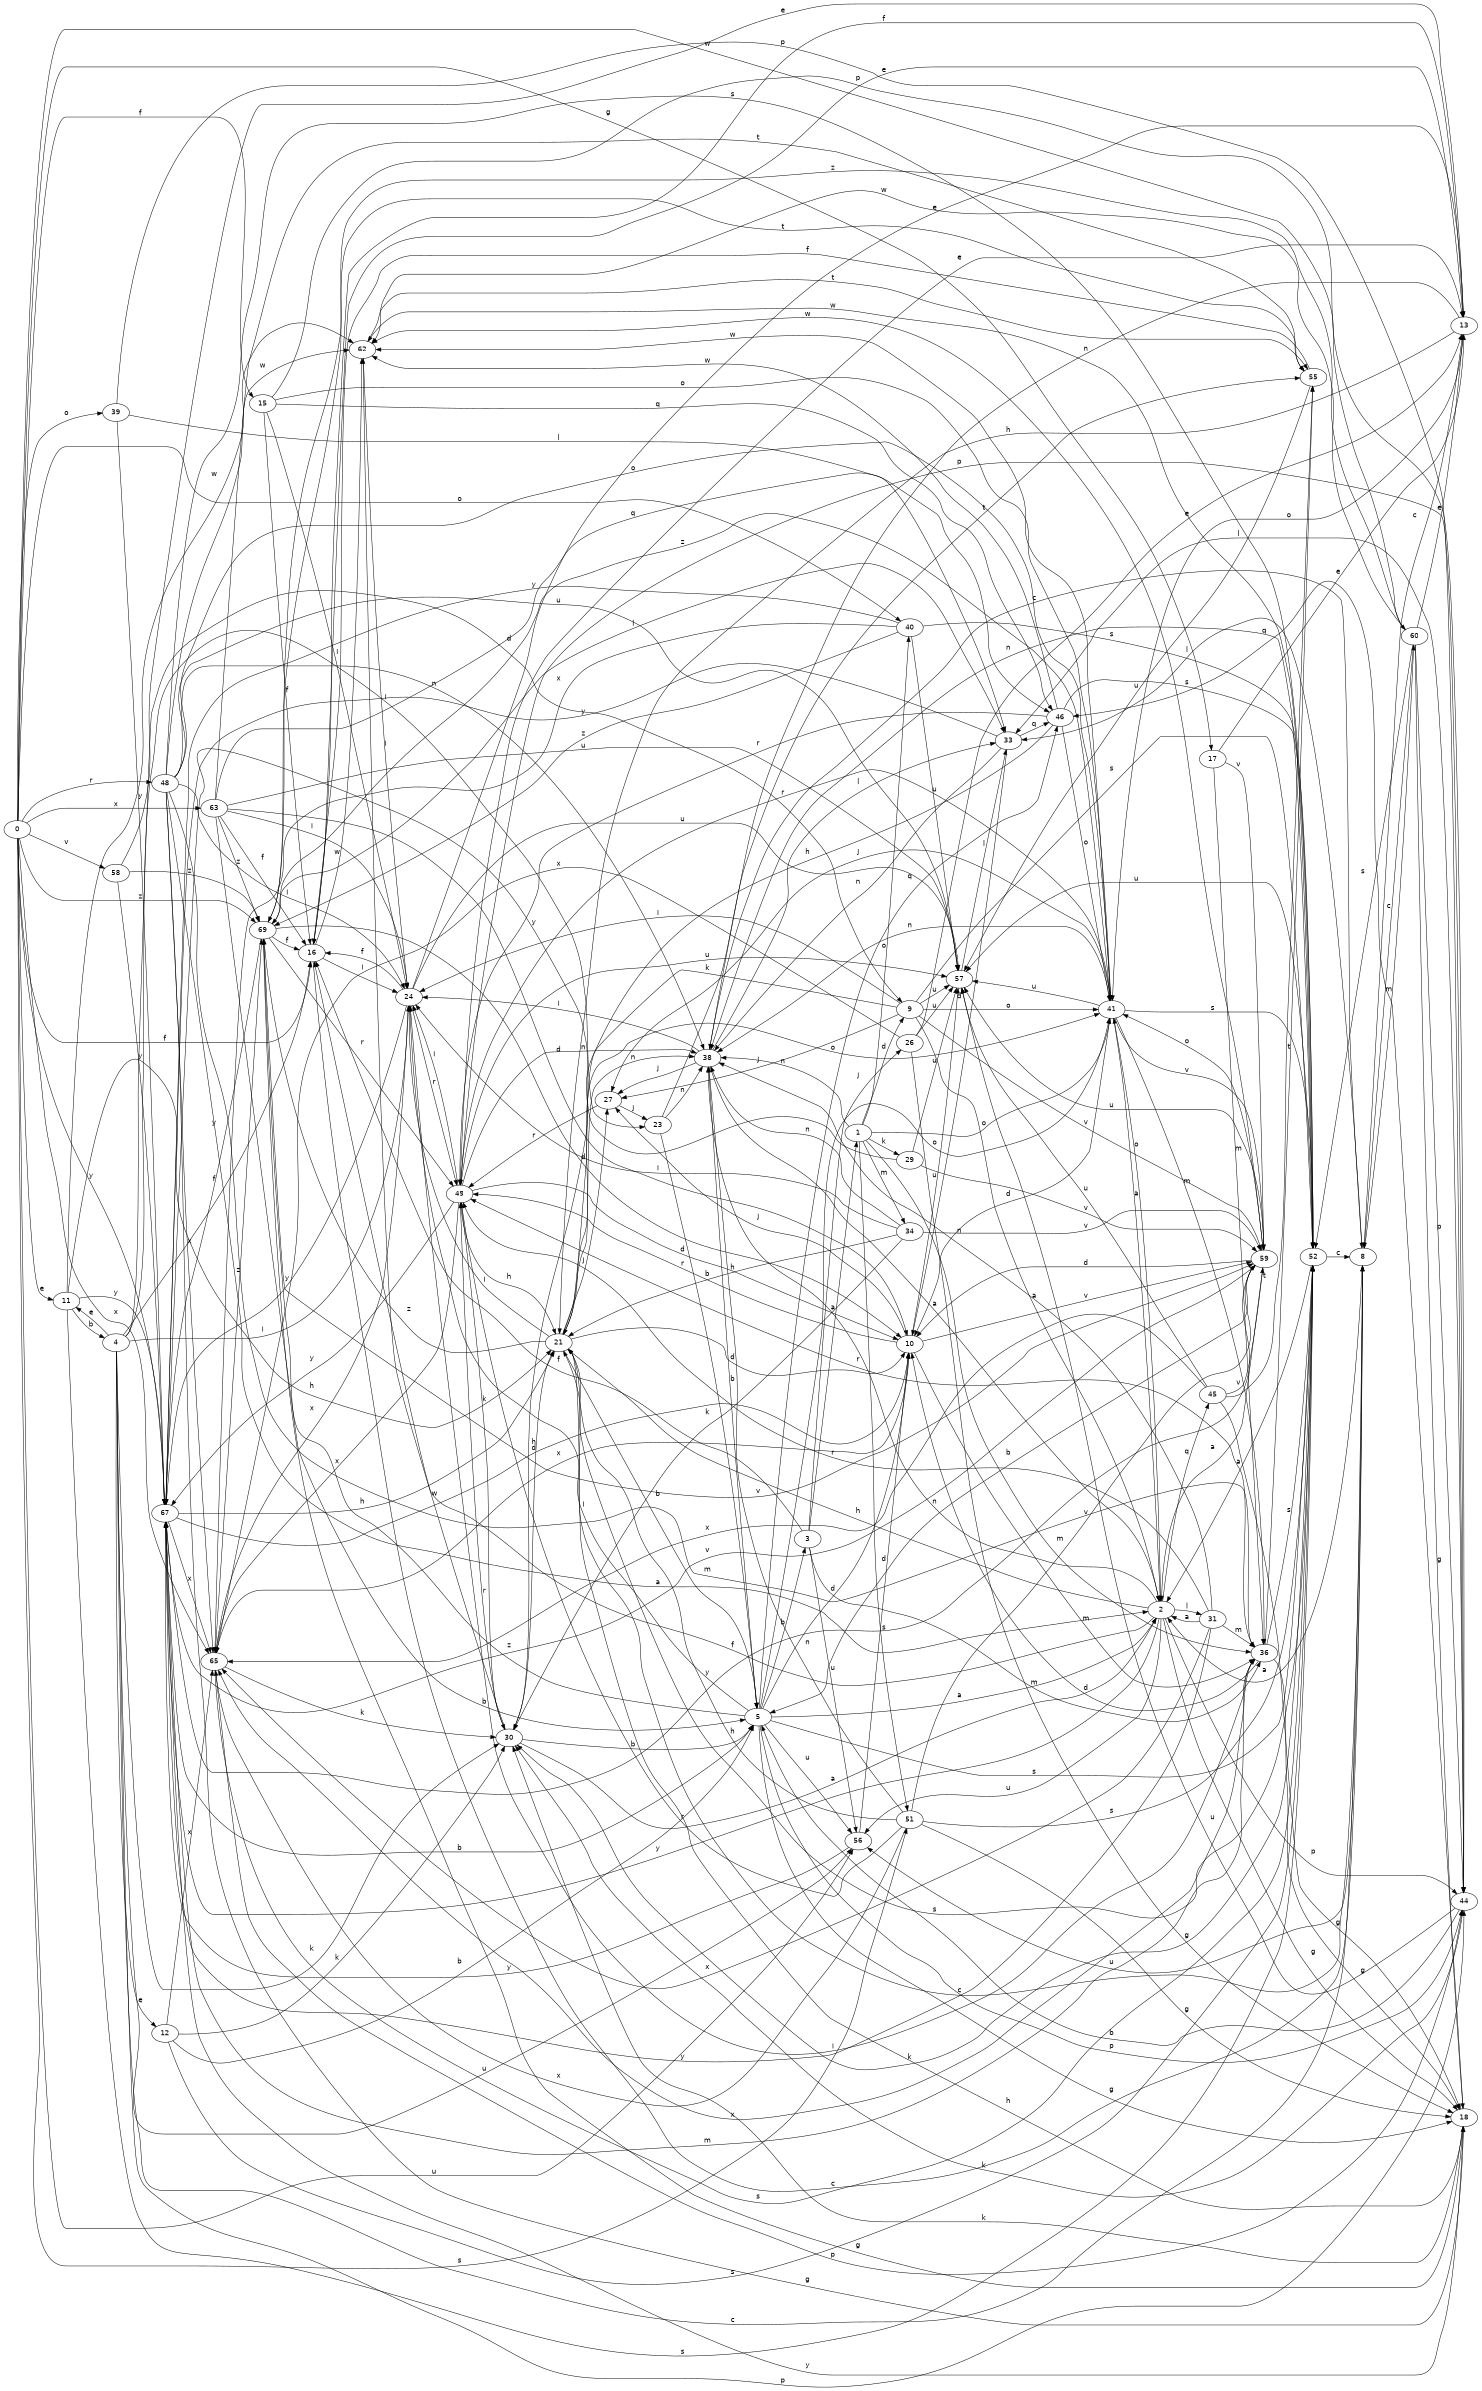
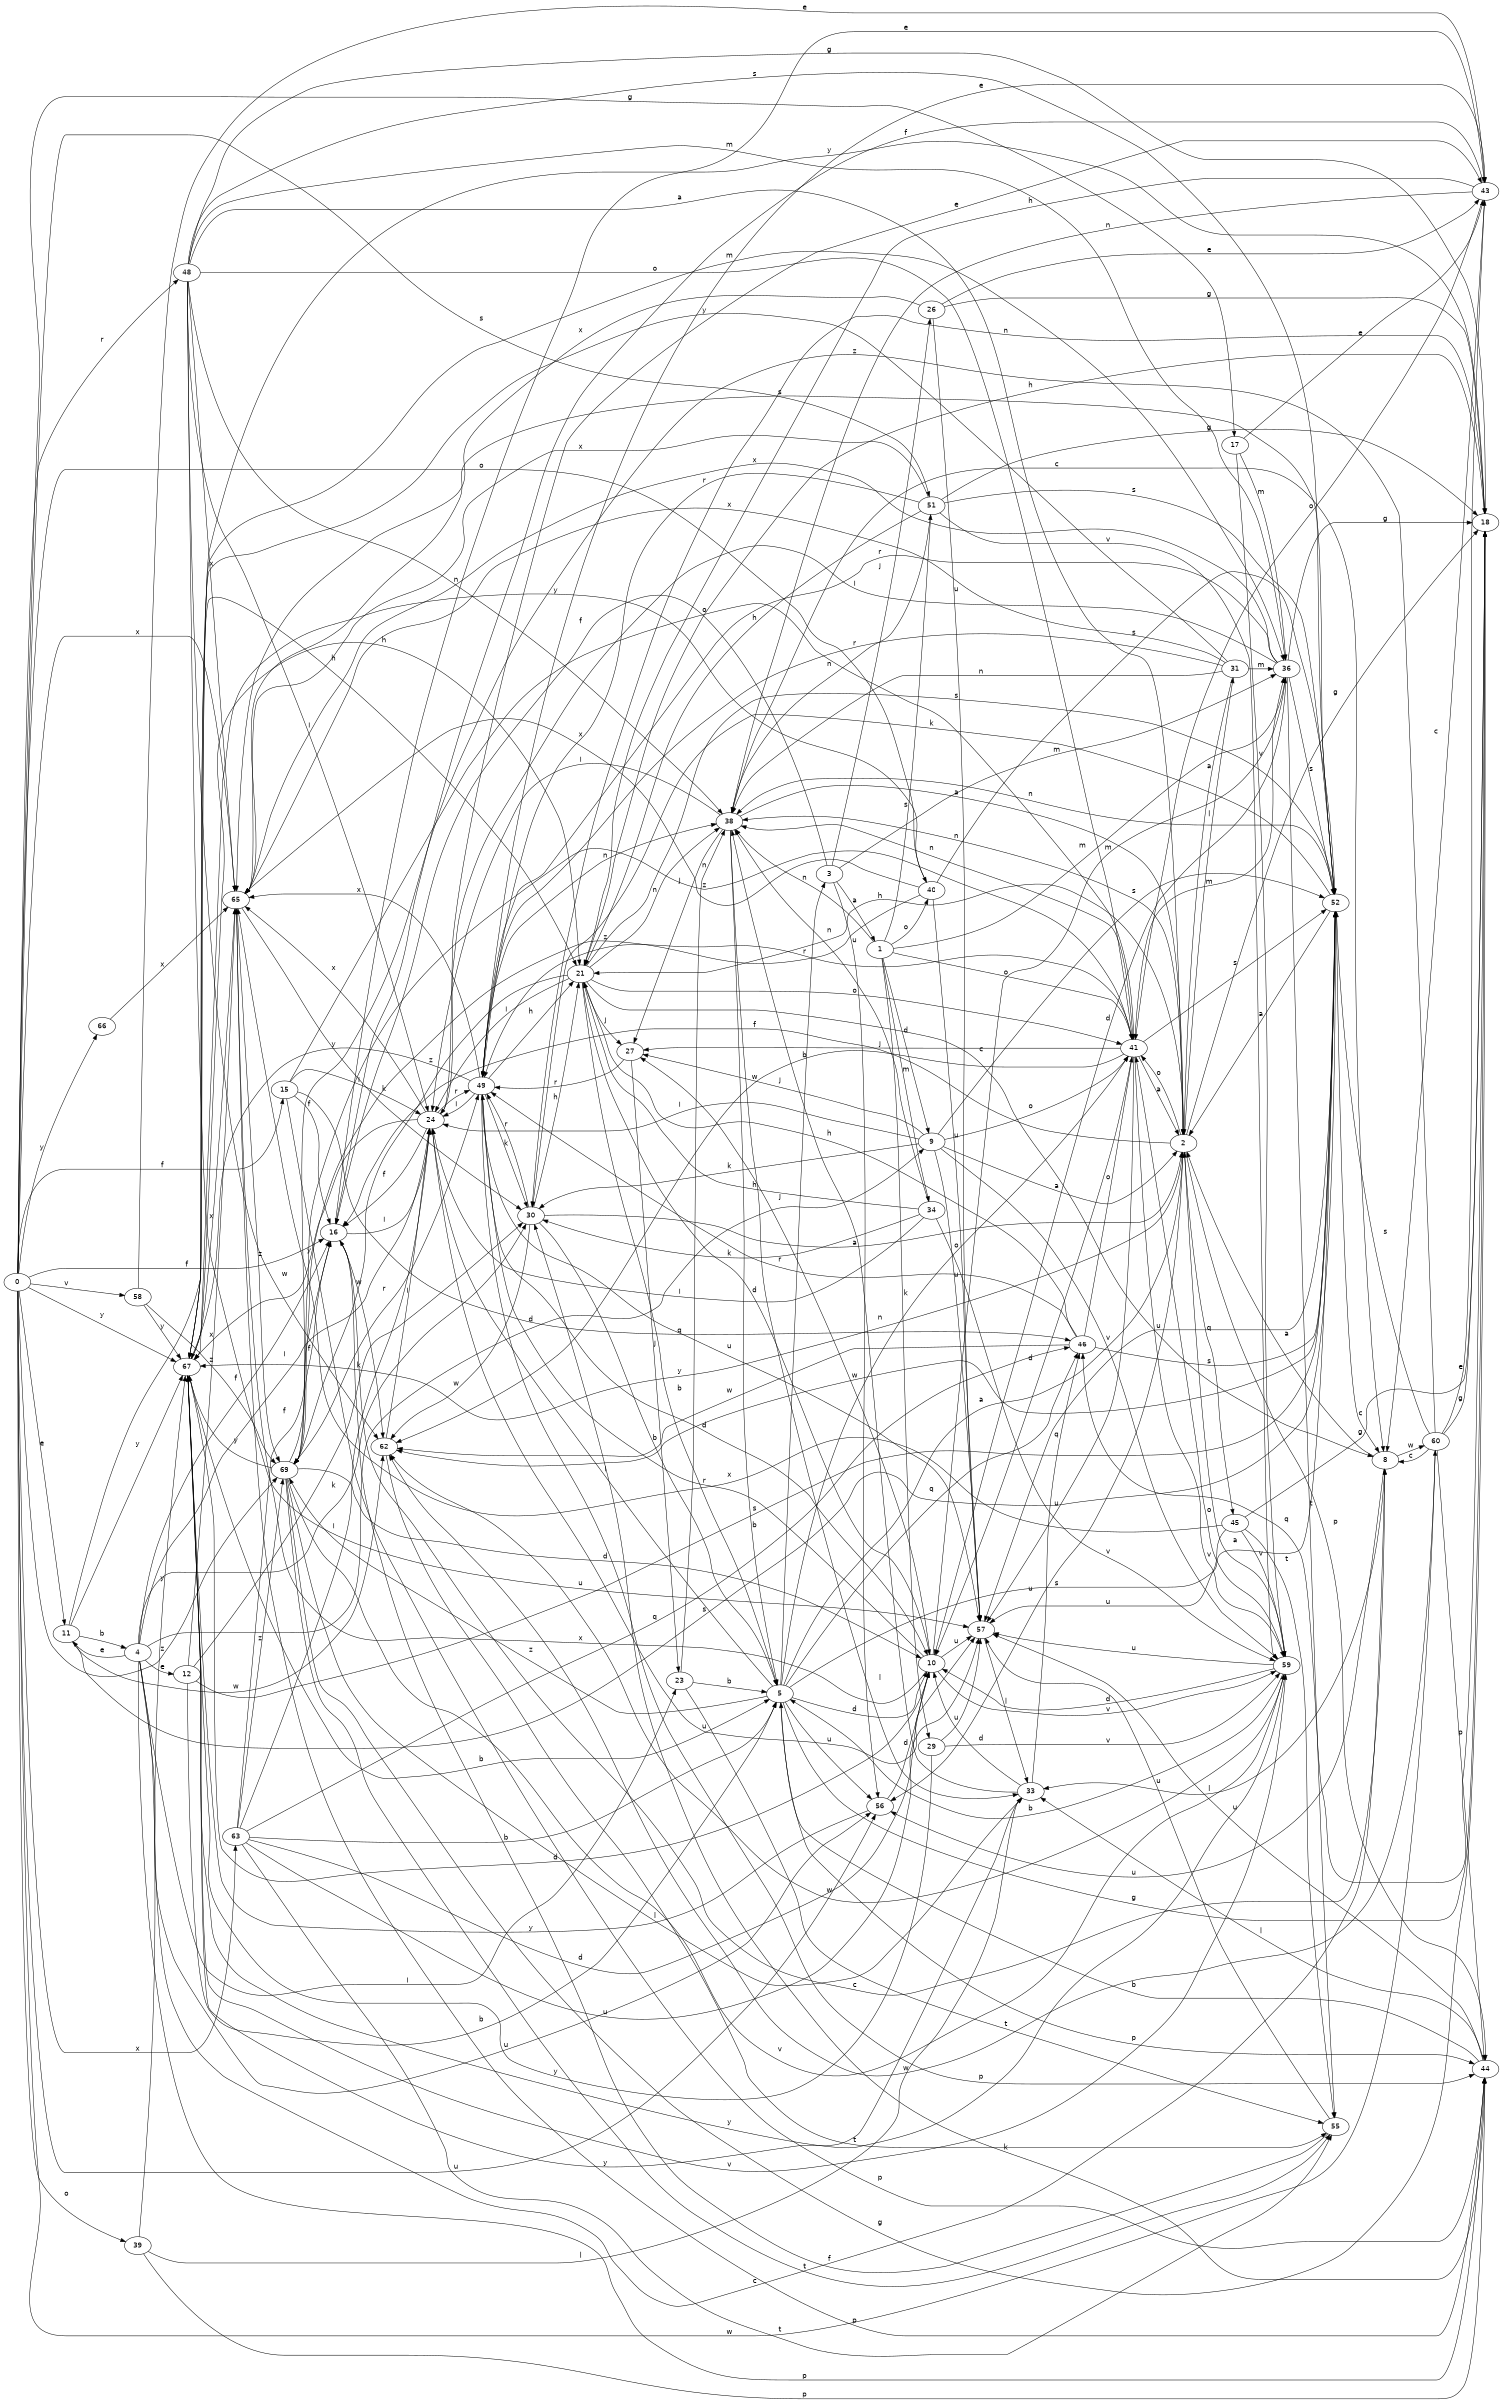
node "13": label "13" -> "43"
edge "8" -> "60": label "m" -> "w"
node "66": added
edge "18" -> "30": label "k" -> "n"
